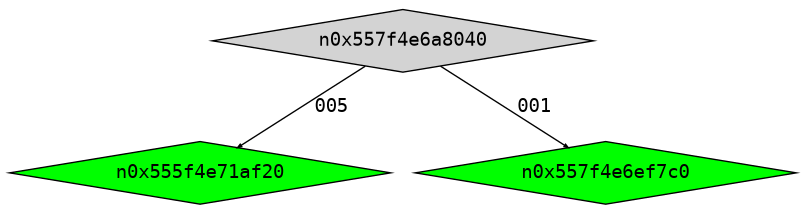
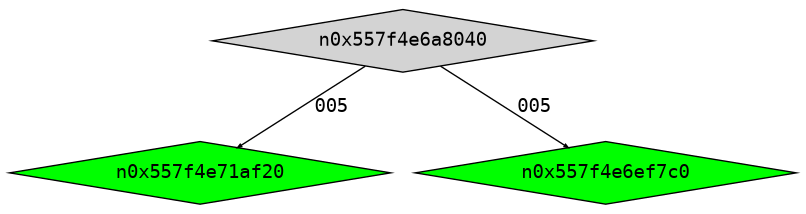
edge "n0x557f4e6a8040" -> "n0x557f4e6ef7c0": label "001" -> "005"
node "n0x555f4e71af20": label "n0x555f4e71af20" -> "n0x557f4e71af20"
